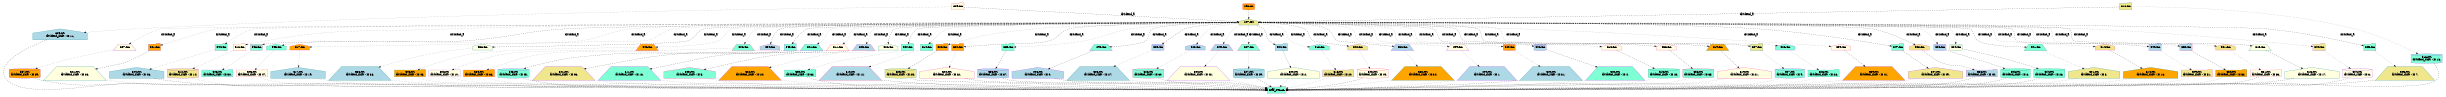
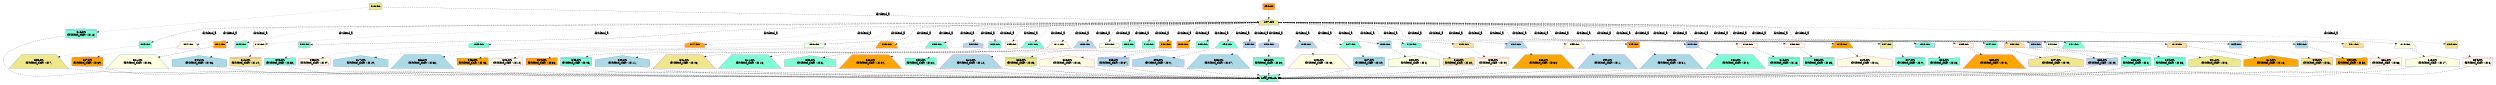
edge "309:CA" -> "297:CX": reversed
edge "348:NS dividend_shift <= 50;" -> "Leaf_296:AL": added
